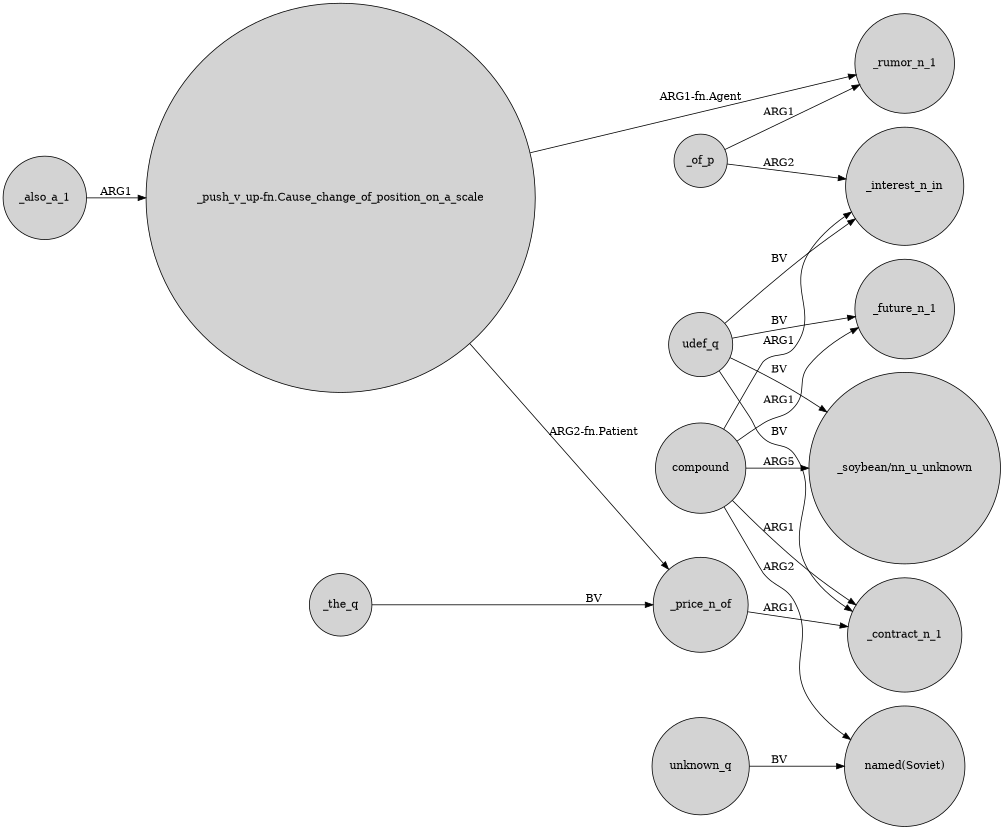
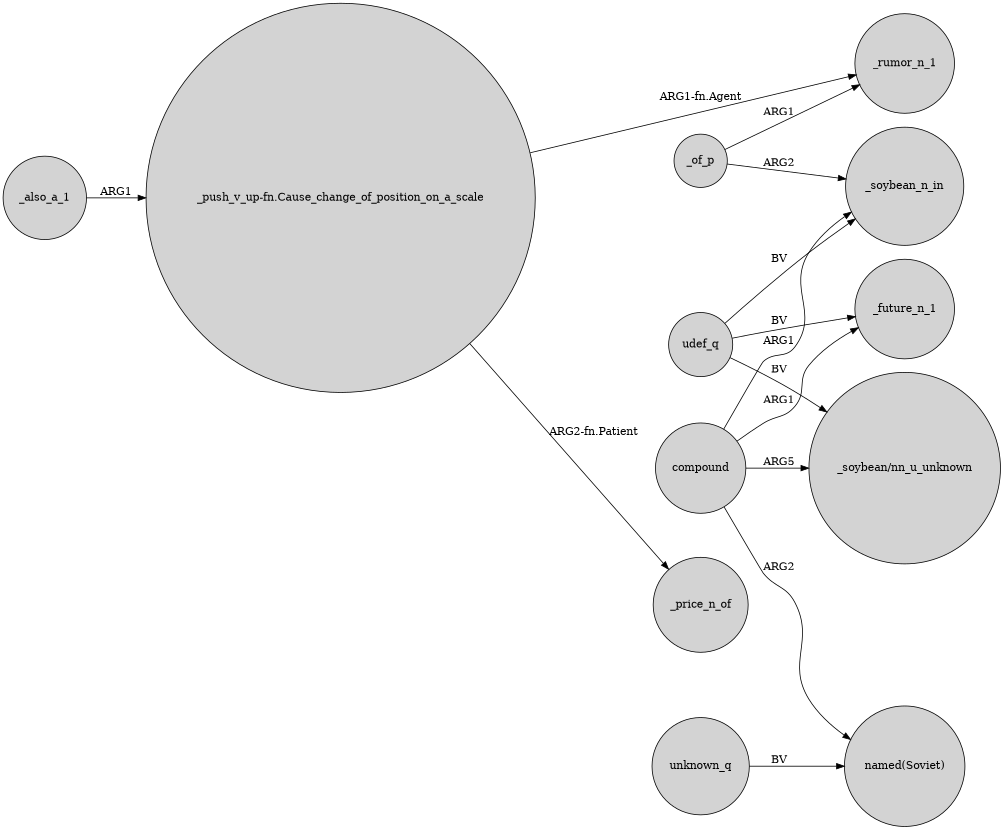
node "_interest_n_in": label "_interest_n_in" -> "_soybean_n_in"
node "_the_q": removed
node "_contract_n_1": removed
